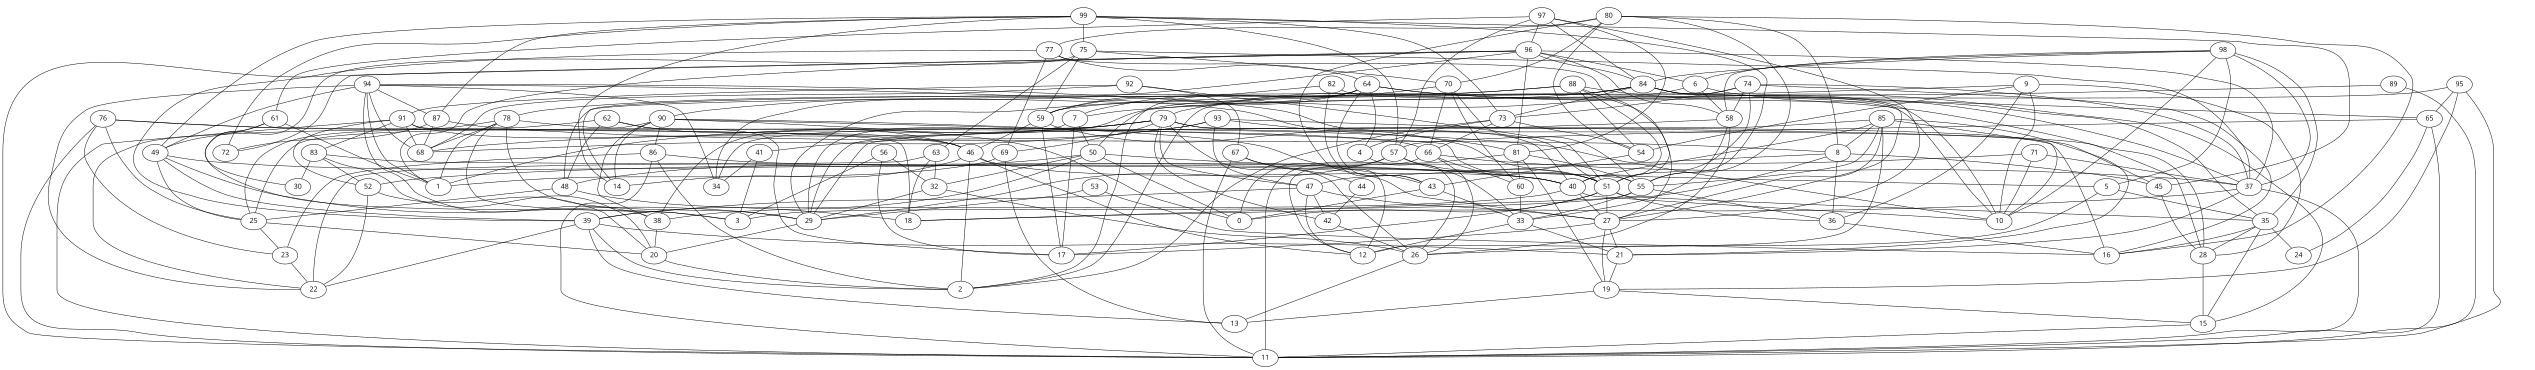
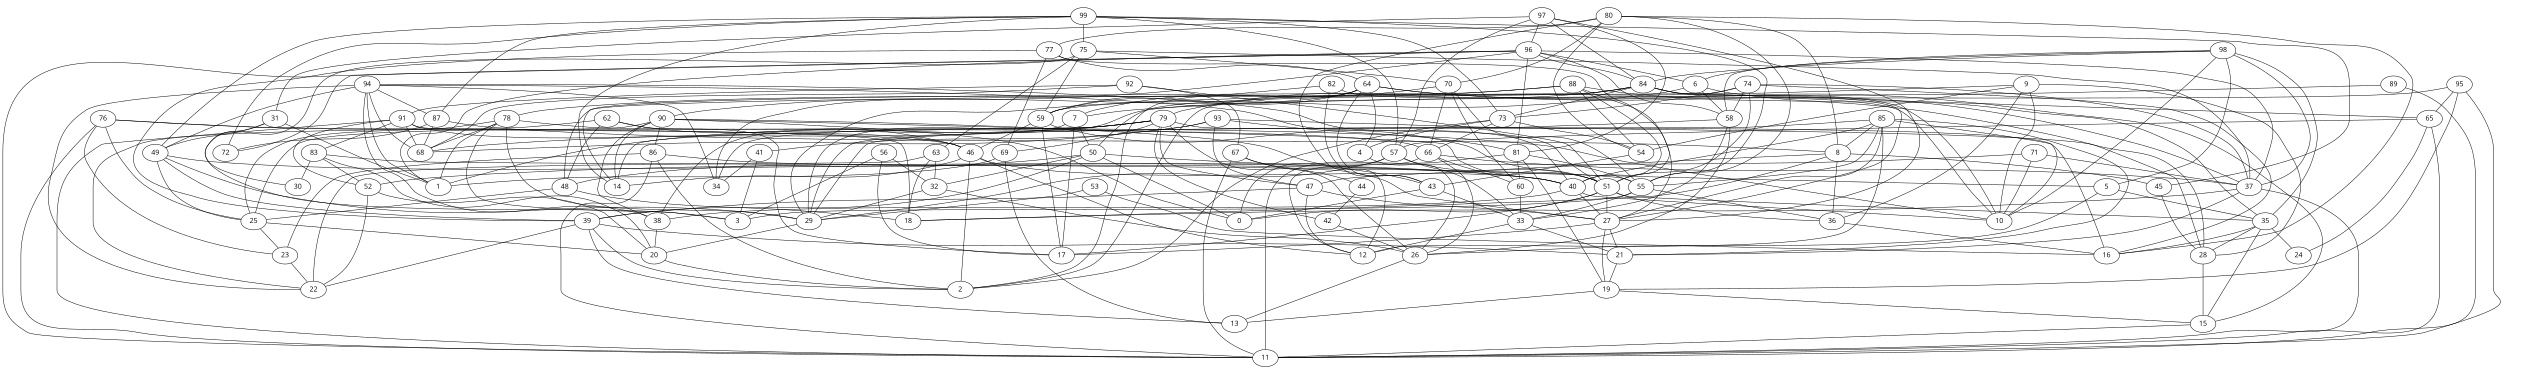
node "61": label "61" -> "31"
edge "79" -- "45": now "79" -- "14"
edge "47" -- "42": removed
